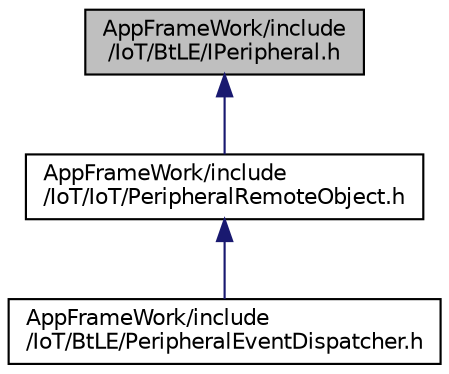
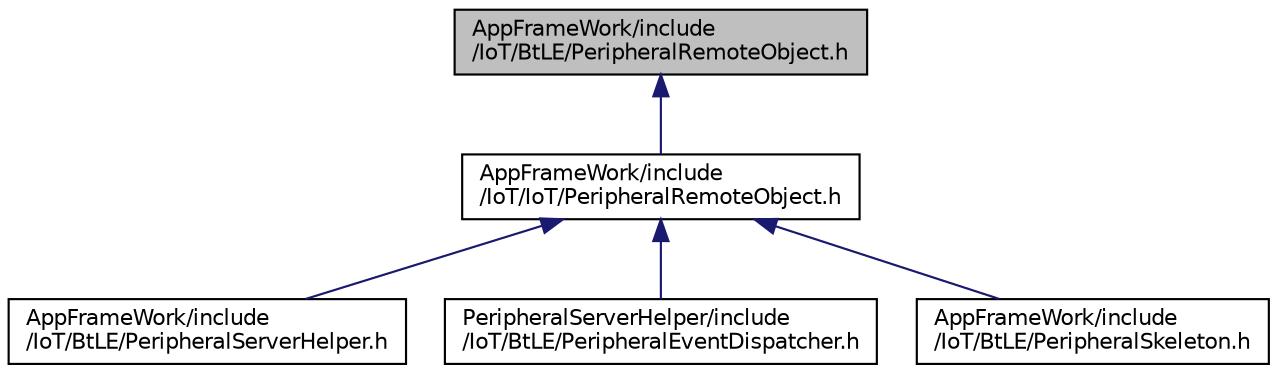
node "AppFrameWork/include /IoT/BtLE/IPeripheral.h": label "AppFrameWork/include /IoT/BtLE/IPeripheral.h" -> "AppFrameWork/include /IoT/BtLE/PeripheralRemoteObject.h"
node "AppFrameWork/include /IoT/BtLE/PeripheralServerHelper.h": added
node "AppFrameWork/include /IoT/BtLE/PeripheralEventDispatcher.h": label "AppFrameWork/include /IoT/BtLE/PeripheralEventDispatcher.h" -> "PeripheralServerHelper/include /IoT/BtLE/PeripheralEventDispatcher.h"
node "AppFrameWork/include /IoT/BtLE/PeripheralSkeleton.h": added
